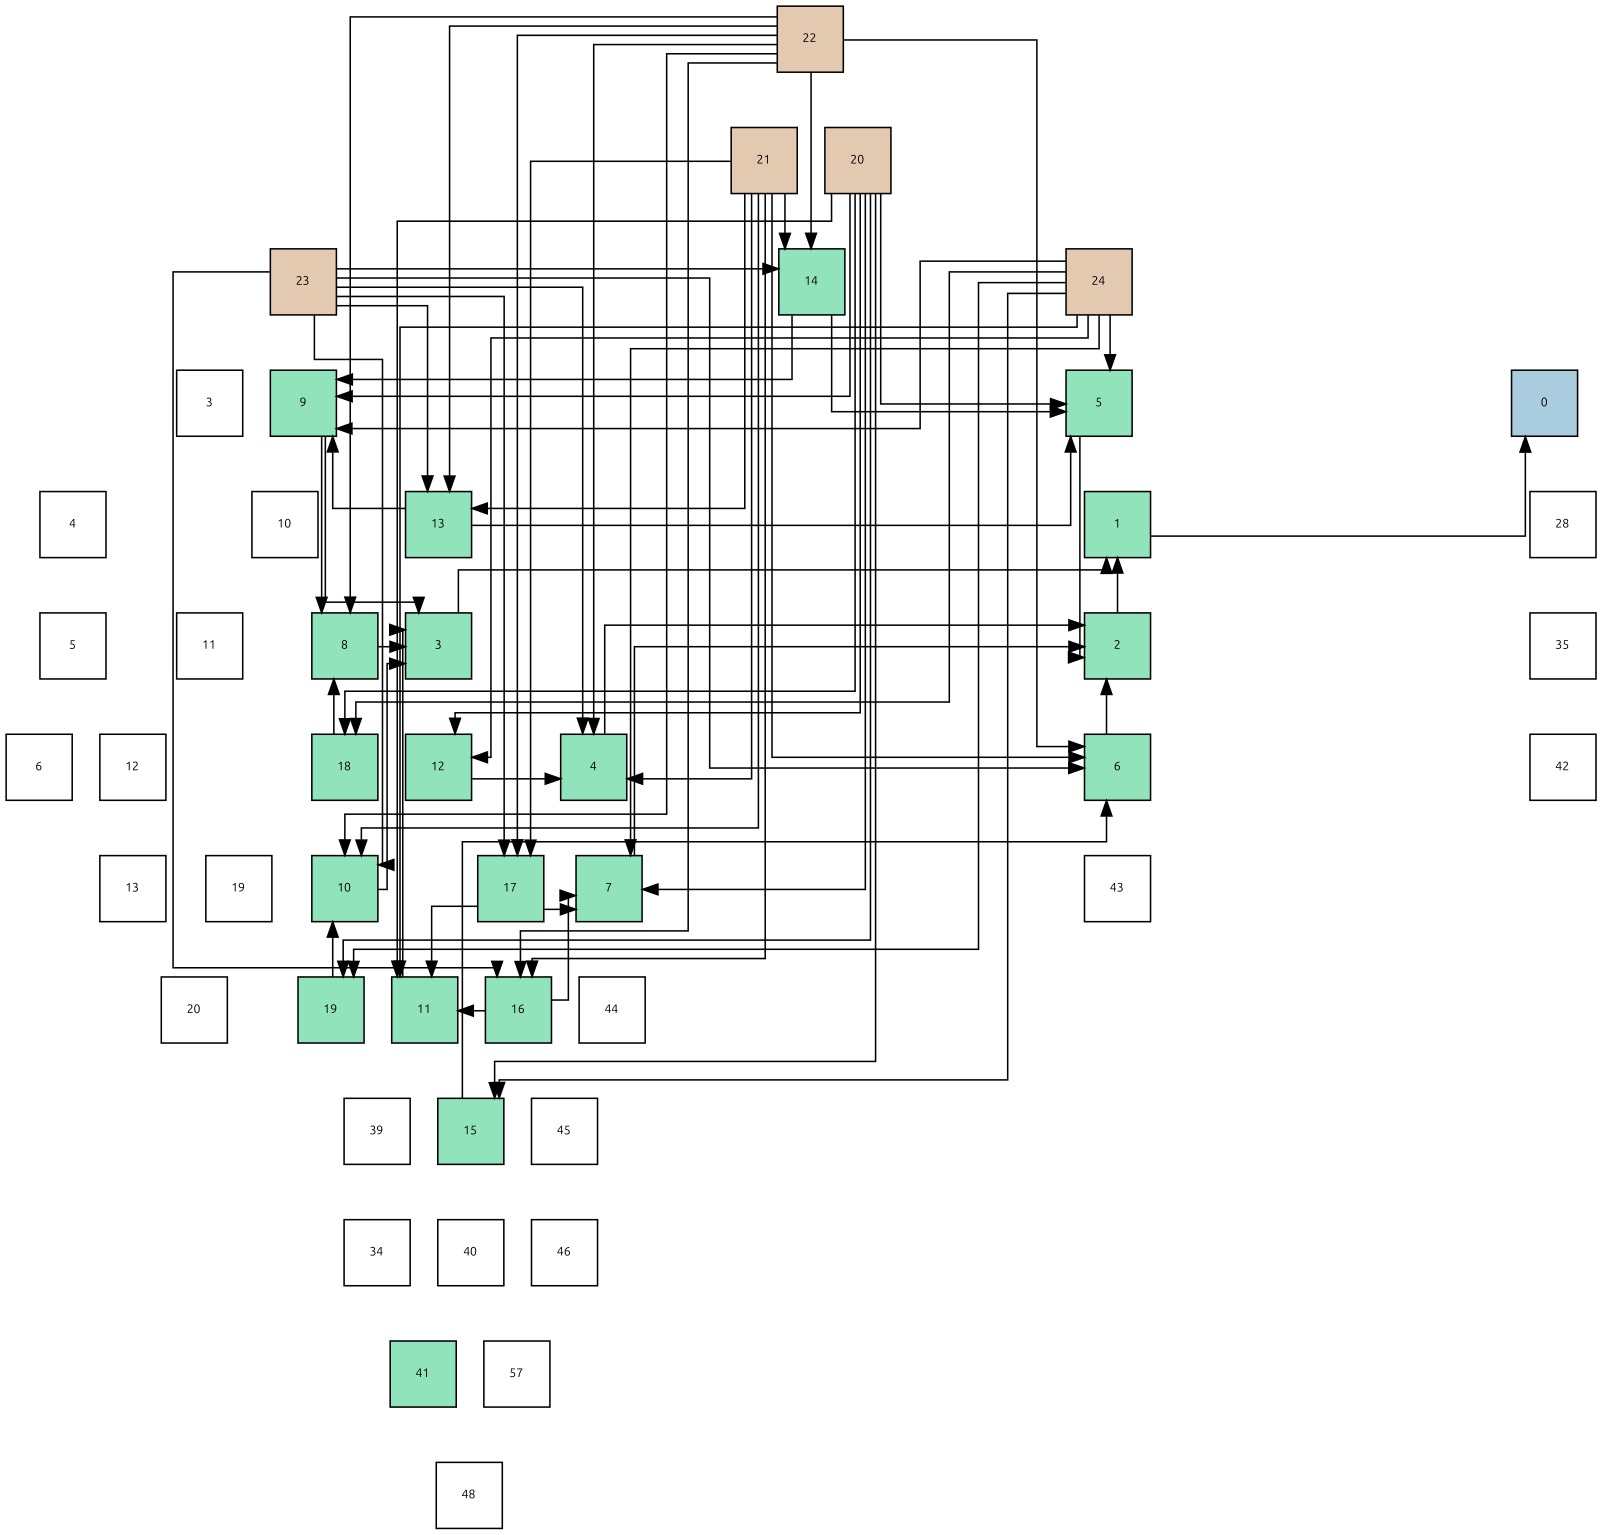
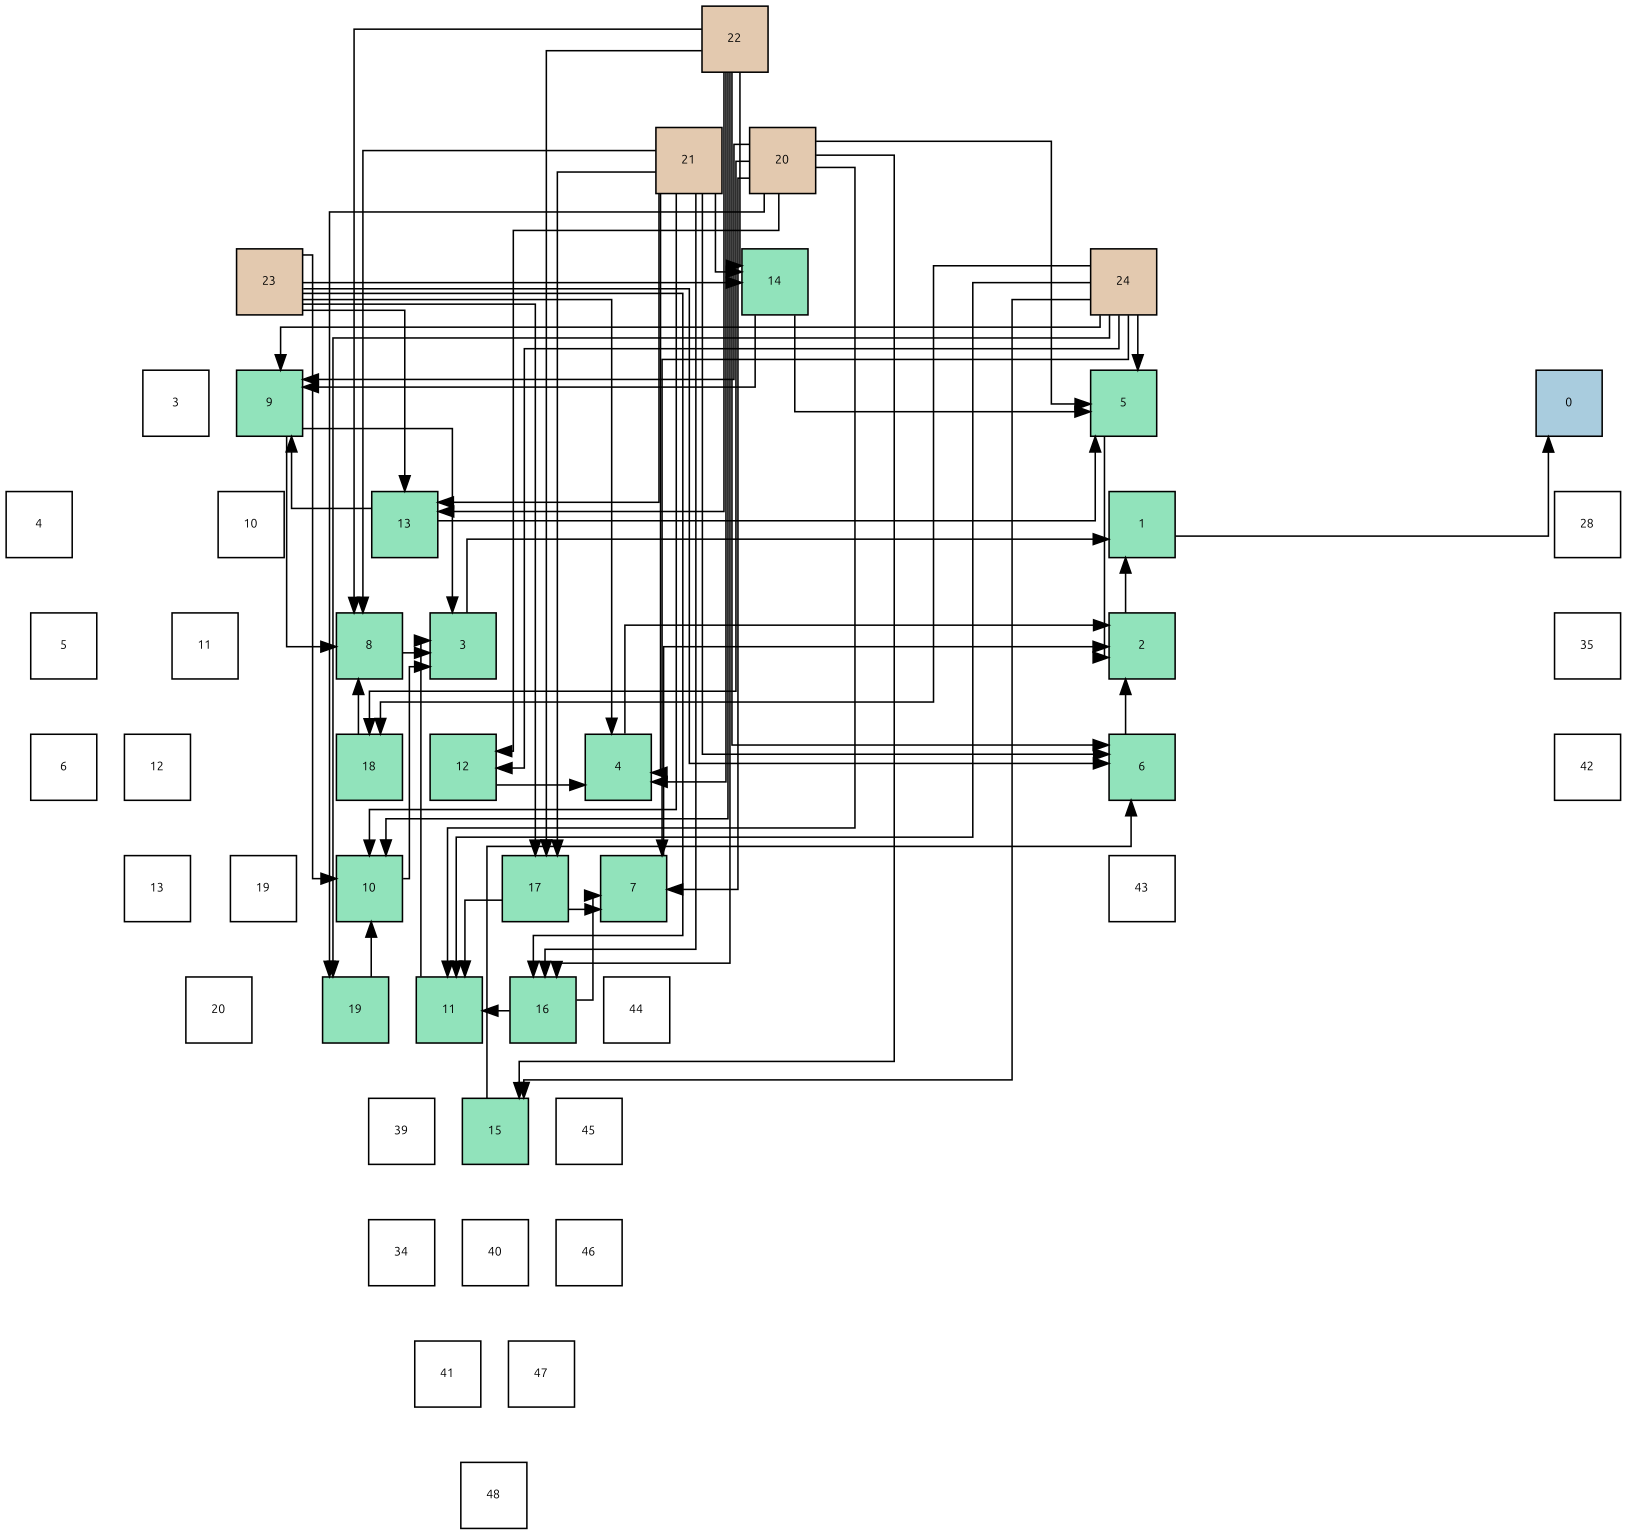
edge "21" -> "8": added
node "41": fillcolor #91e3bb -> #ffffff
node "57": label "57" -> "47"
